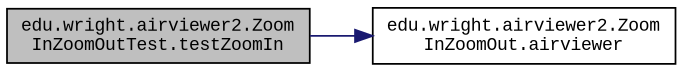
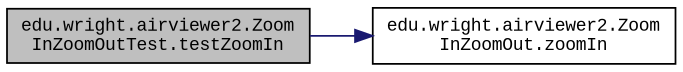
node "edu.wright.airviewer2.Zoom InZoomOut.airviewer": label "edu.wright.airviewer2.Zoom InZoomOut.airviewer" -> "edu.wright.airviewer2.Zoom InZoomOut.zoomIn"
